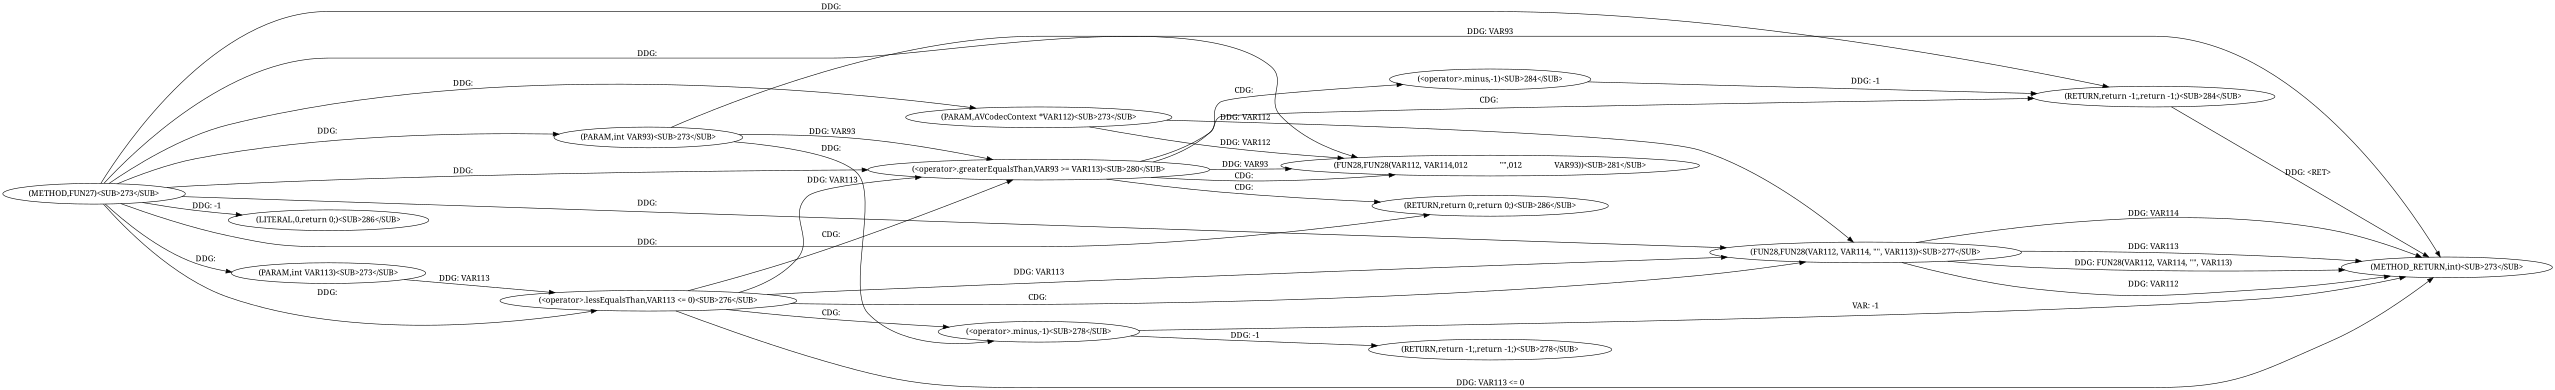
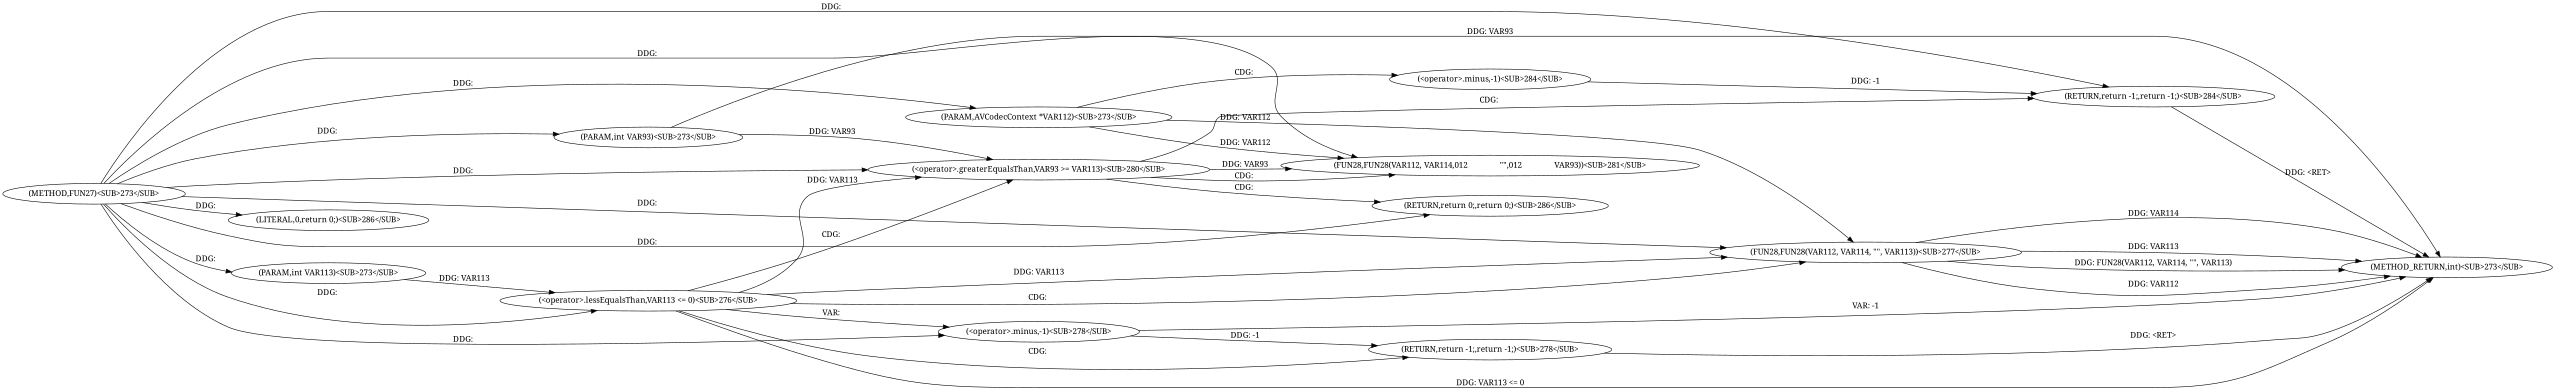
edge "(<operator>.greaterEqualsThan,VAR93 >= VAR113)<SUB>280</SUB>" -> "(<operator>.minus,-1)<SUB>284</SUB>": now "(PARAM,AVCodecContext *VAR112)<SUB>273</SUB>" -> "(<operator>.minus,-1)<SUB>284</SUB>"
edge "(METHOD,FUN27)<SUB>273</SUB>" -> "(LITERAL,0,return 0;)<SUB>286</SUB>": label "DDG: -1" -> "DDG: "
edge "(PARAM,int VAR93)<SUB>273</SUB>" -> "(<operator>.minus,-1)<SUB>278</SUB>": now "(METHOD,FUN27)<SUB>273</SUB>" -> "(<operator>.minus,-1)<SUB>278</SUB>"
edge "(<operator>.lessEqualsThan,VAR113 <= 0)<SUB>276</SUB>" -> "(<operator>.minus,-1)<SUB>278</SUB>": label "CDG: " -> "VAR: "
edge "(RETURN,return -1;,return -1;)<SUB>278</SUB>" -> "(METHOD_RETURN,int)<SUB>273</SUB>": added, label "DDG: <RET>"
edge "(<operator>.lessEqualsThan,VAR113 <= 0)<SUB>276</SUB>" -> "(RETURN,return -1;,return -1;)<SUB>278</SUB>": added, label "CDG:"
